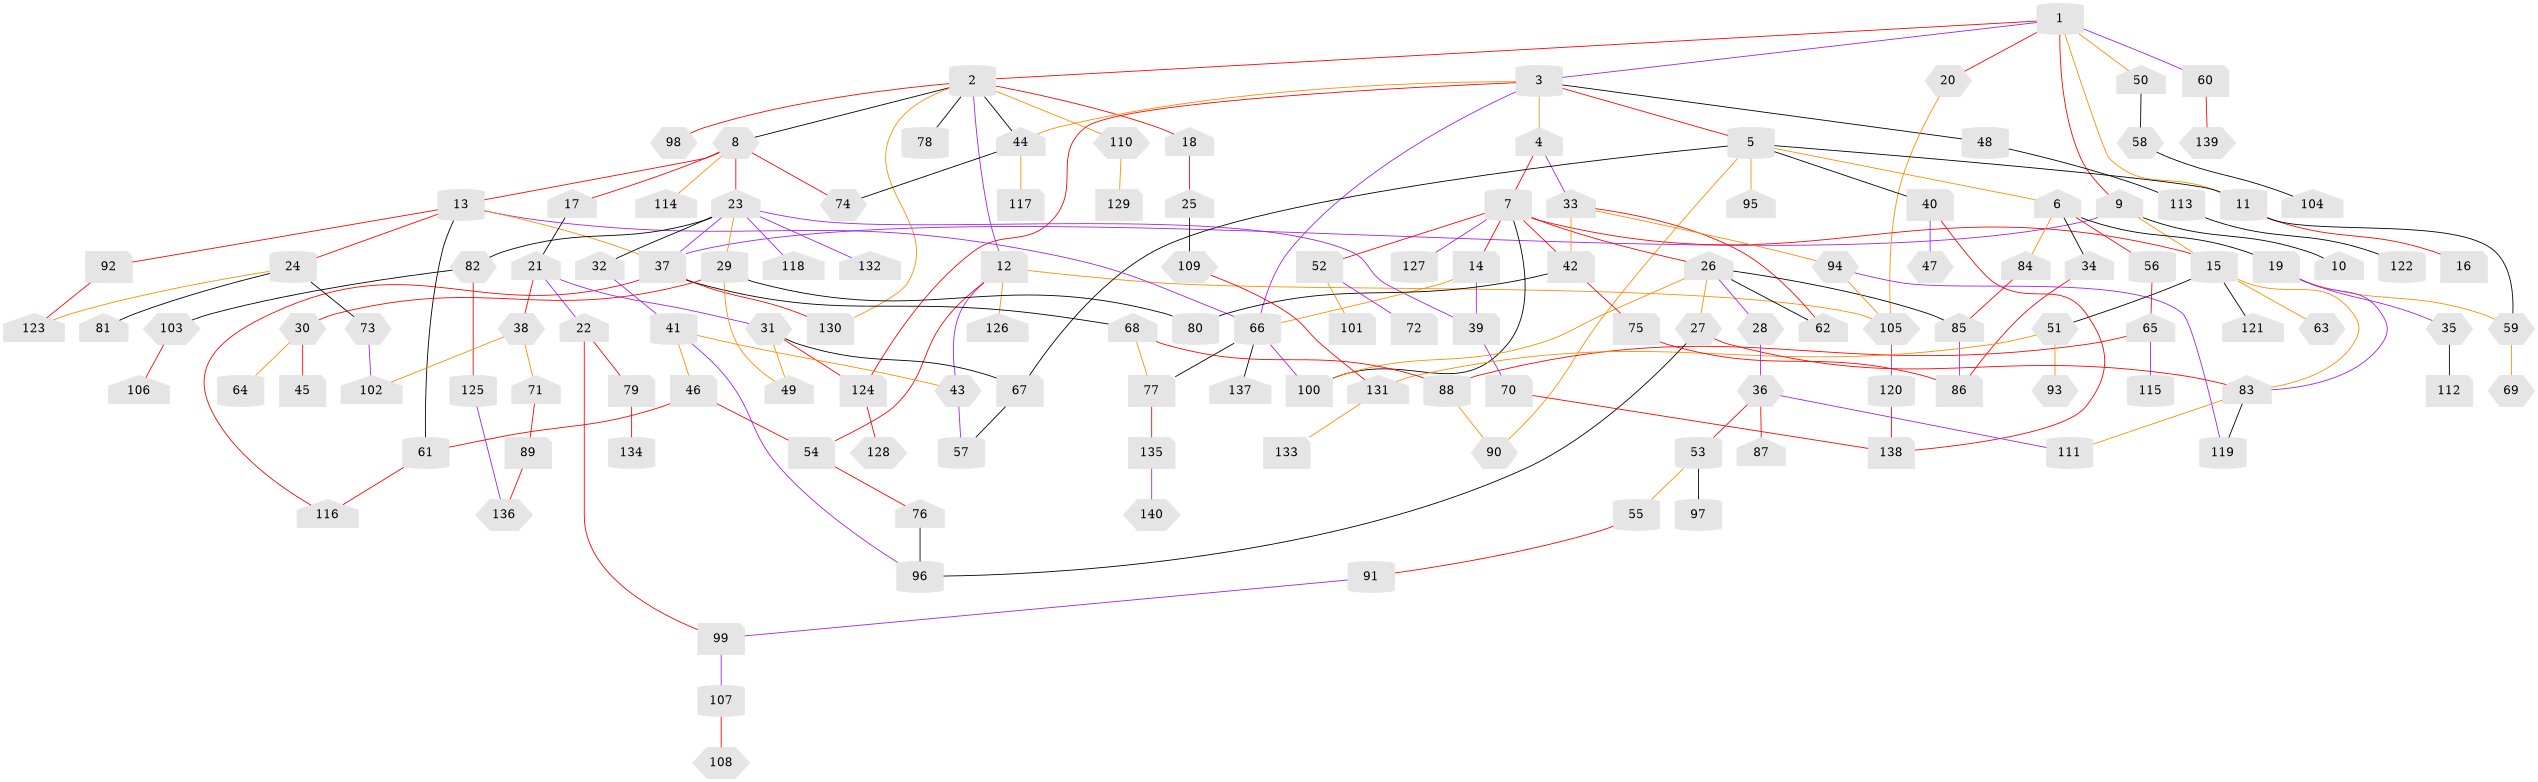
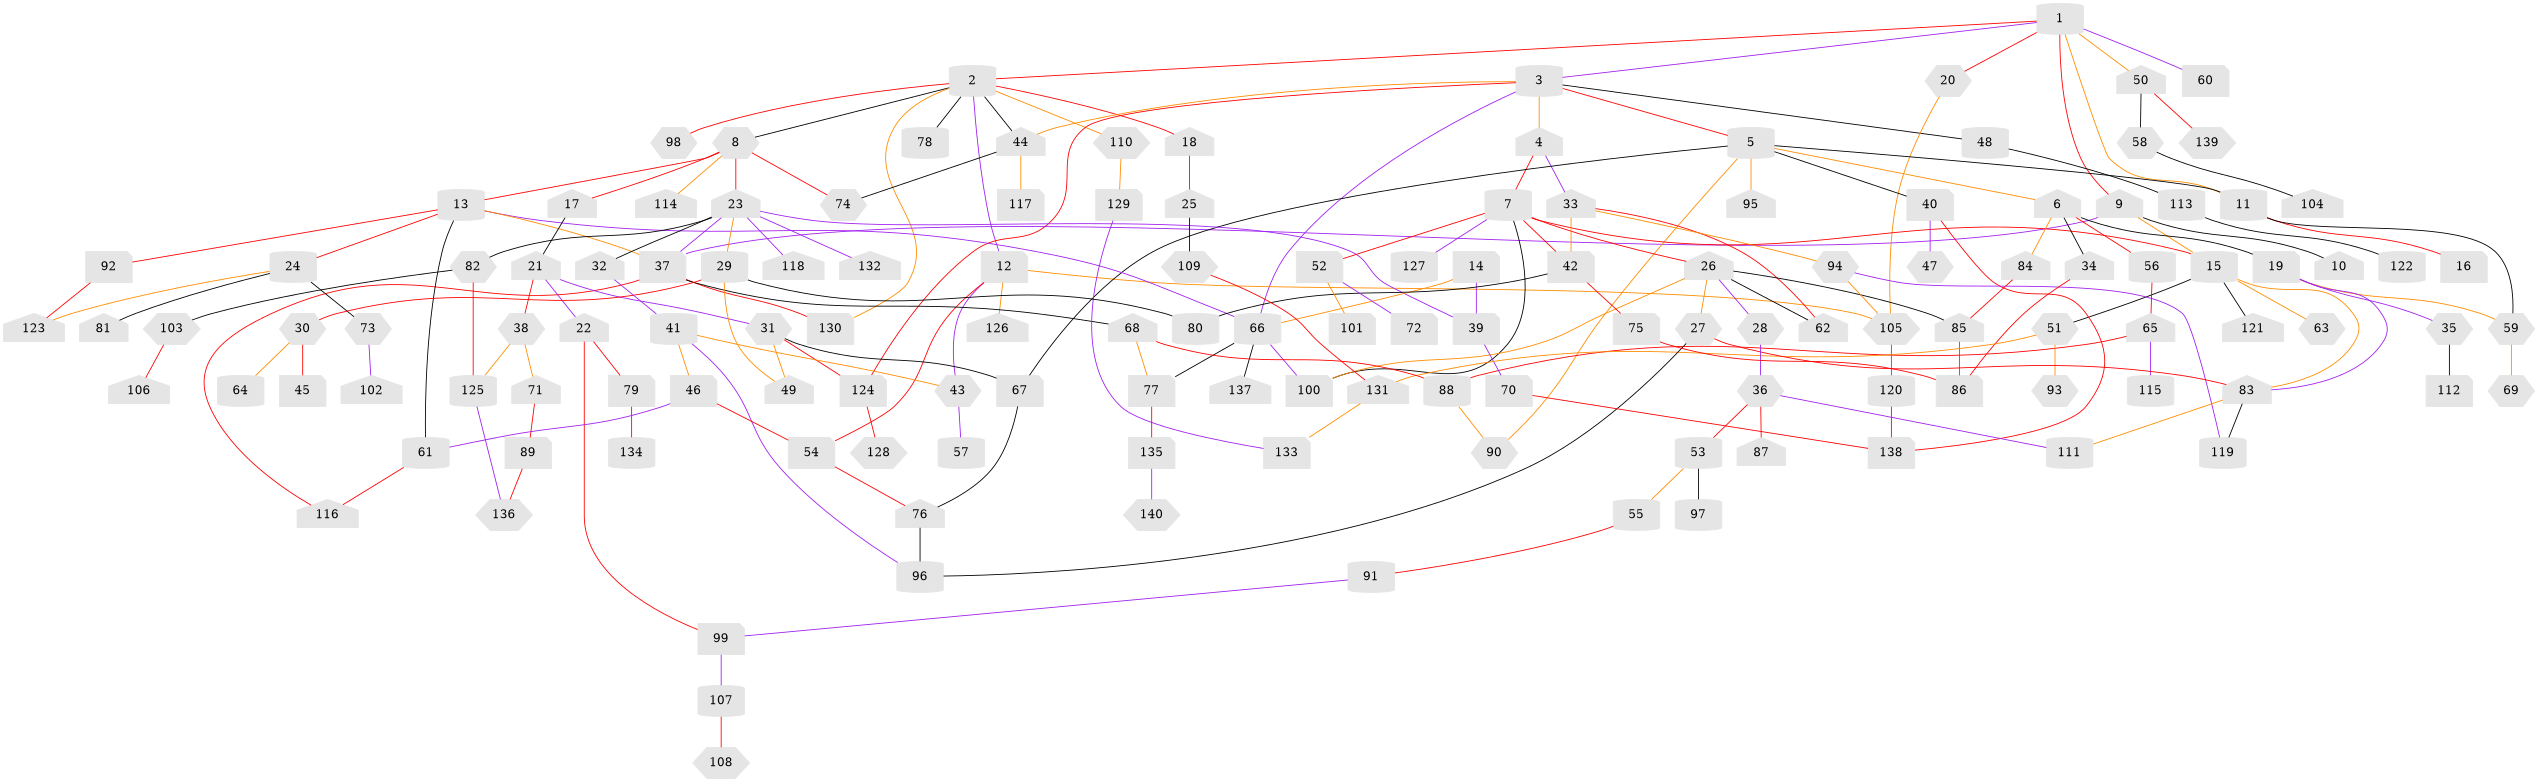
edge "60" -- "139": now "50" -- "139"
edge "7" -- "14": removed
edge "38" -- "102": now "38" -- "125"
edge "129" -- "133": added
edge "67" -- "57": now "67" -- "76"
edge "46" -- "61": color red -> purple
